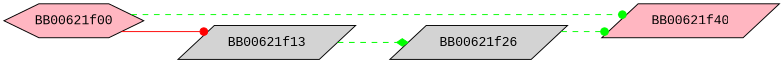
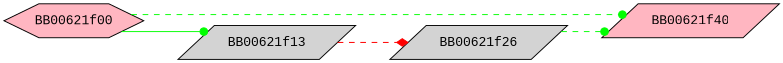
edge "BB00621f00" -> "BB00621f13": color red -> green
edge "BB00621f13" -> "BB00621f26": color green -> red
